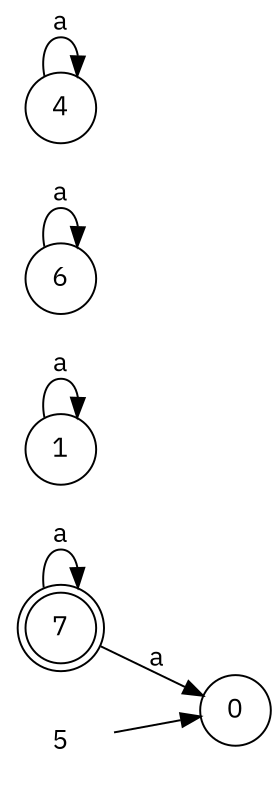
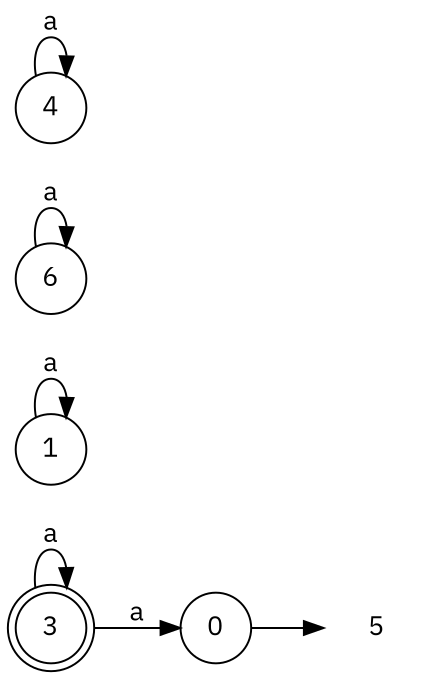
node "7": label "7" -> "3"
edge "5" -> "0": reversed
